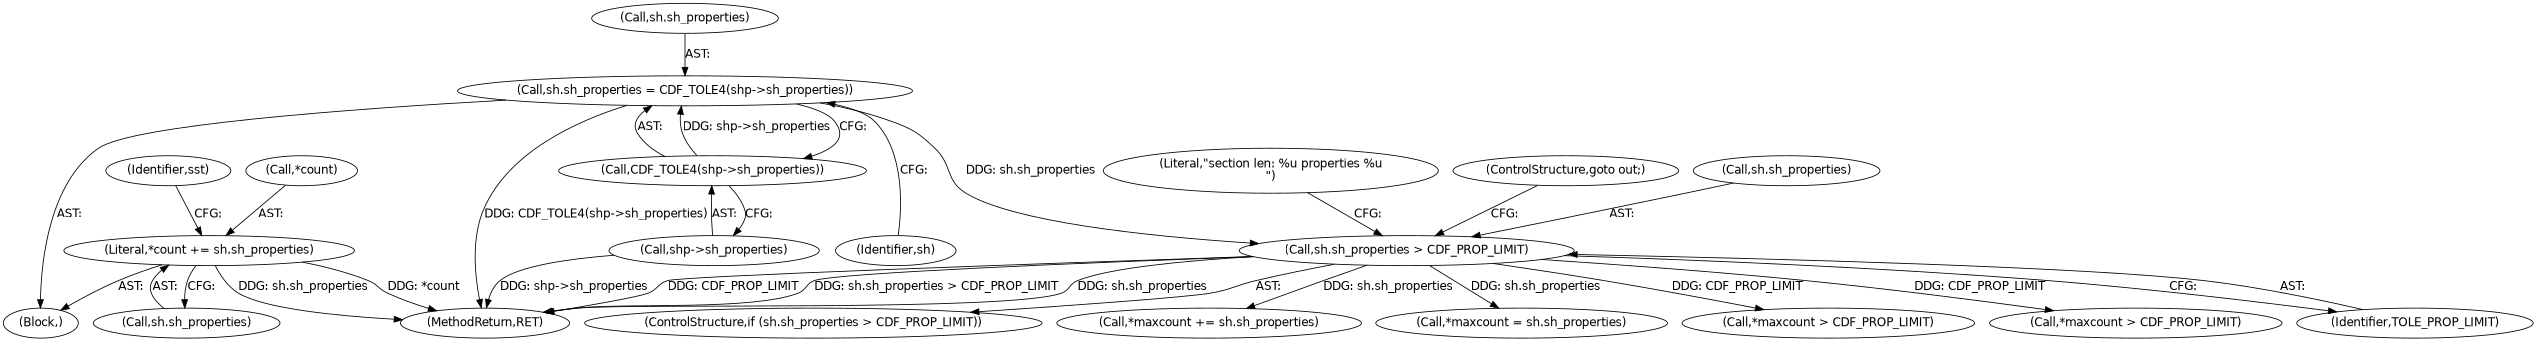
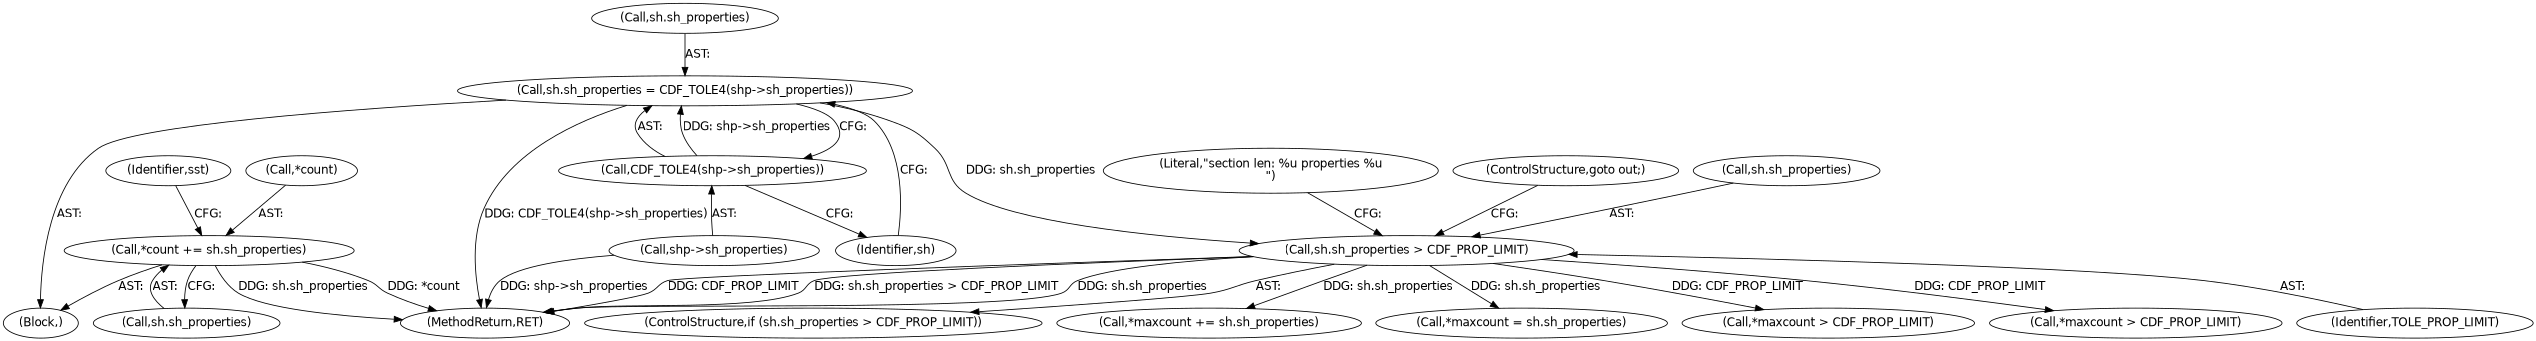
edge "(Call,CDF_TOLE4(shp->sh_properties))" -> "(Call,shp->sh_properties)": now "(Call,CDF_TOLE4(shp->sh_properties))" -> "(Identifier,sh)"
node "(Literal,*count += sh.sh_properties)": label "(Literal,*count += sh.sh_properties)" -> "(Call,*count += sh.sh_properties)"
edge "(Call,sh.sh_properties > CDF_PROP_LIMIT)" -> "(Identifier,TOLE_PROP_LIMIT)": removed, label "CFG:"
